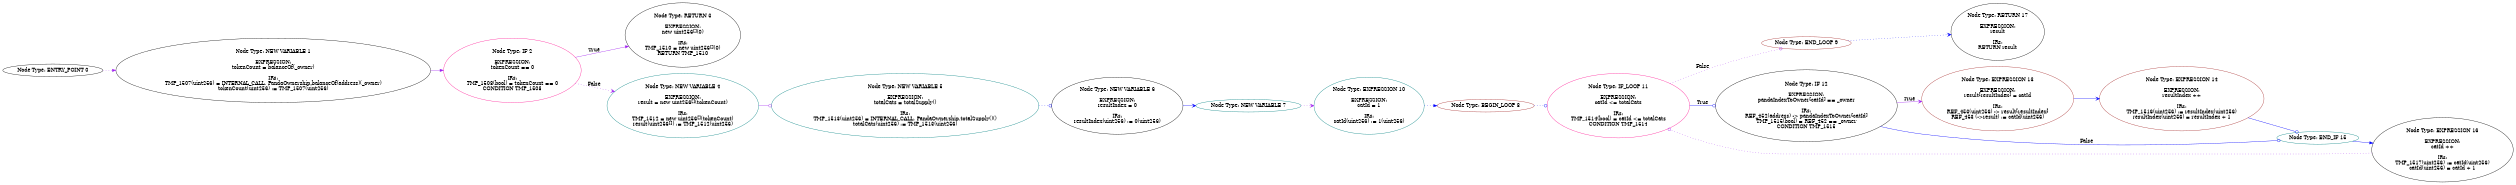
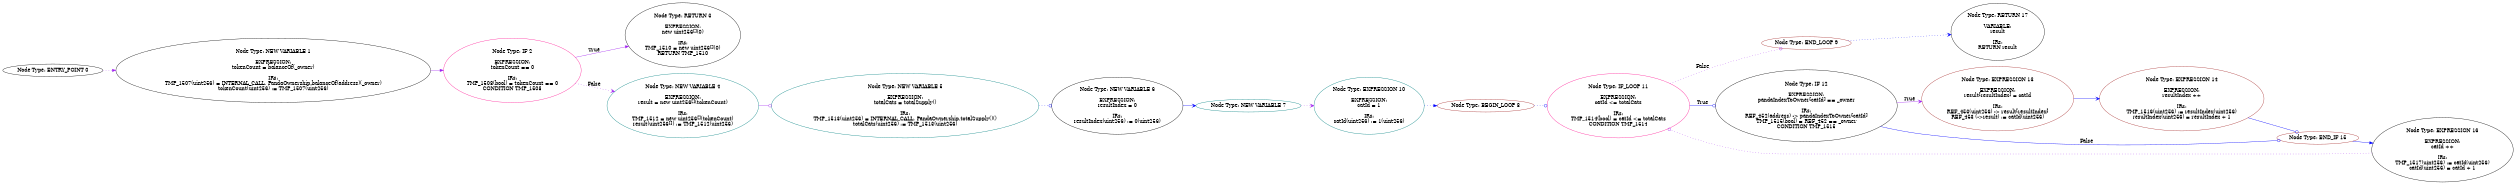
node "Node Type: RETURN 17 EXPRESSION: result IRs: RETURN result": label "Node Type: RETURN 17 EXPRESSION: result IRs: RETURN result" -> "Node Type: RETURN 17 VARIABLE: result IRs: RETURN result"
node "Node Type: END_IF 15": color teal -> brown
